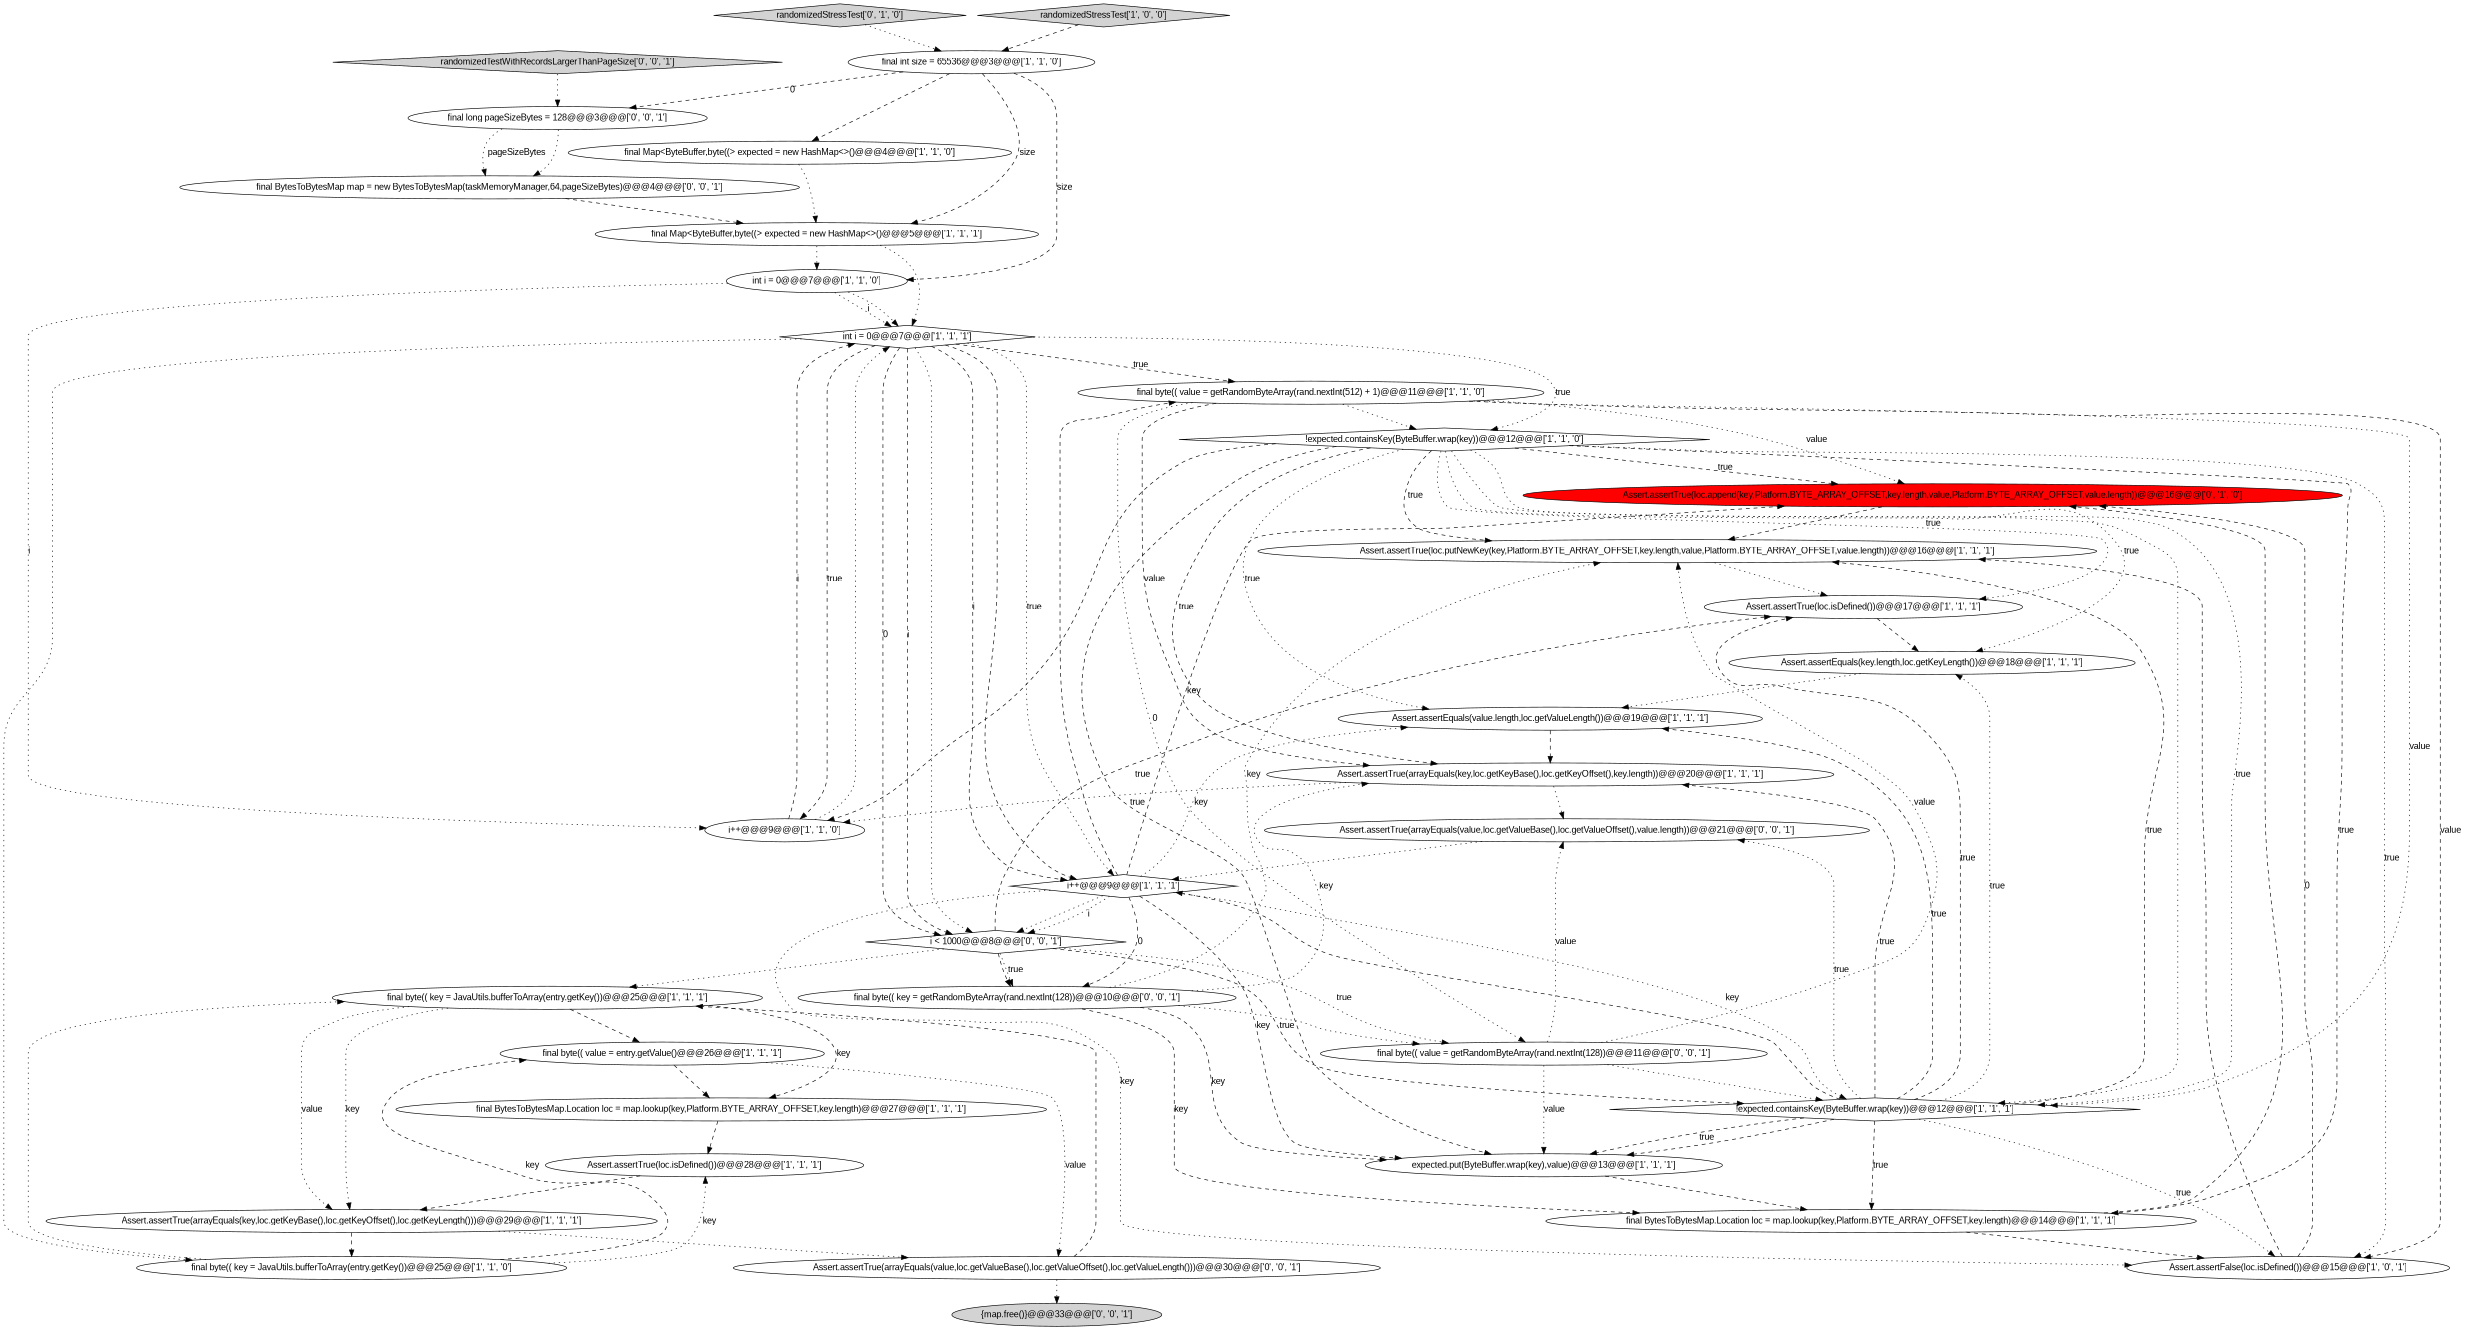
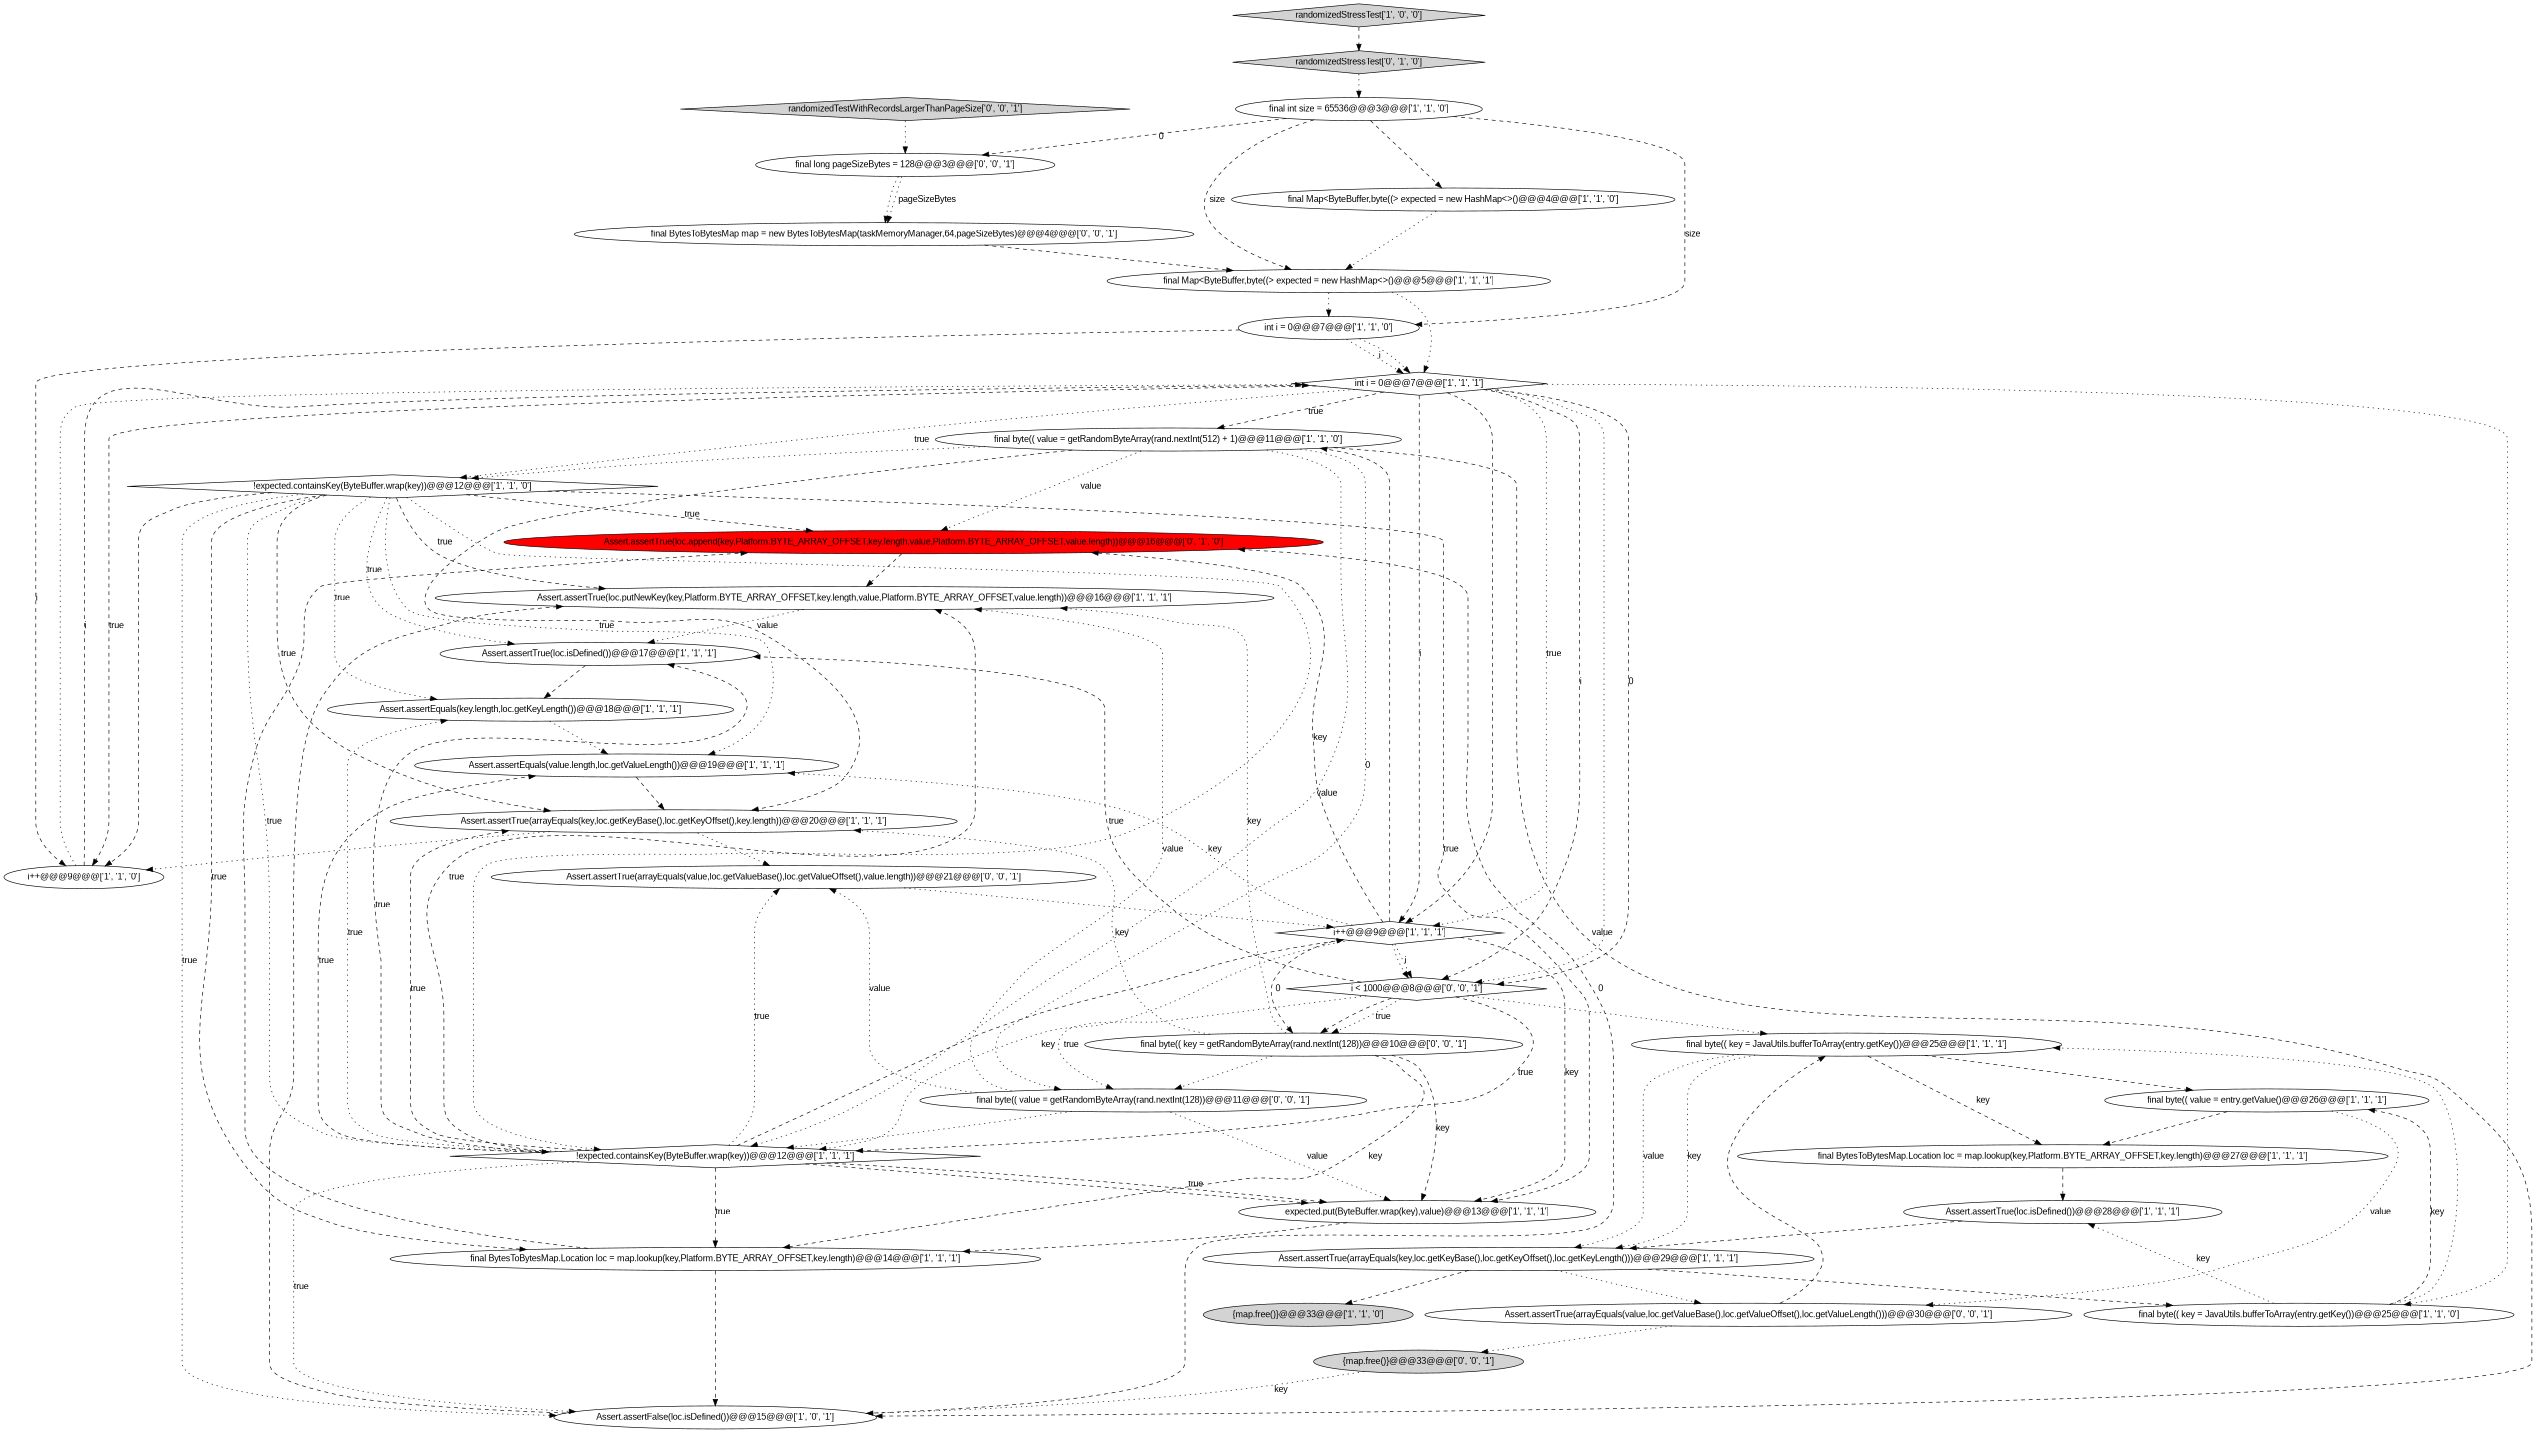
edge "randomizedStressTest['1', '0', '0']" -> "final int size = 65536@@@3@@@['1', '1', '0']": now "randomizedStressTest['1', '0', '0']" -> "randomizedStressTest['0', '1', '0']"
edge "int i = 0@@@7@@@['1', '1', '0']" -> "i++@@@9@@@['1', '1', '0']": style dotted -> dashed
edge "i++@@@9@@@['1', '1', '1']" -> "Assert.assertFalse(loc.isDefined())@@@15@@@['1', '0', '1']": now "{map.free()}@@@33@@@['0', '0', '1']" -> "Assert.assertFalse(loc.isDefined())@@@15@@@['1', '0', '1']"
node "{map.free()}@@@33@@@['1', '1', '0']": added
